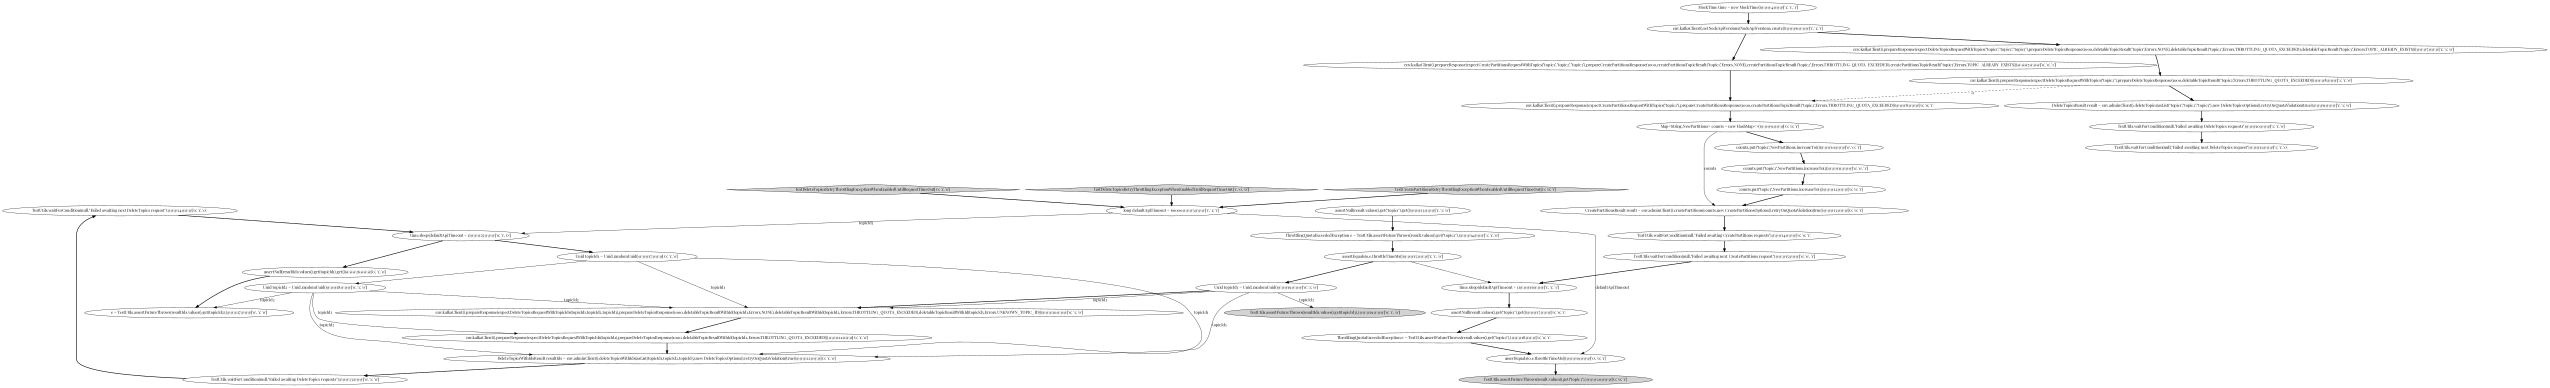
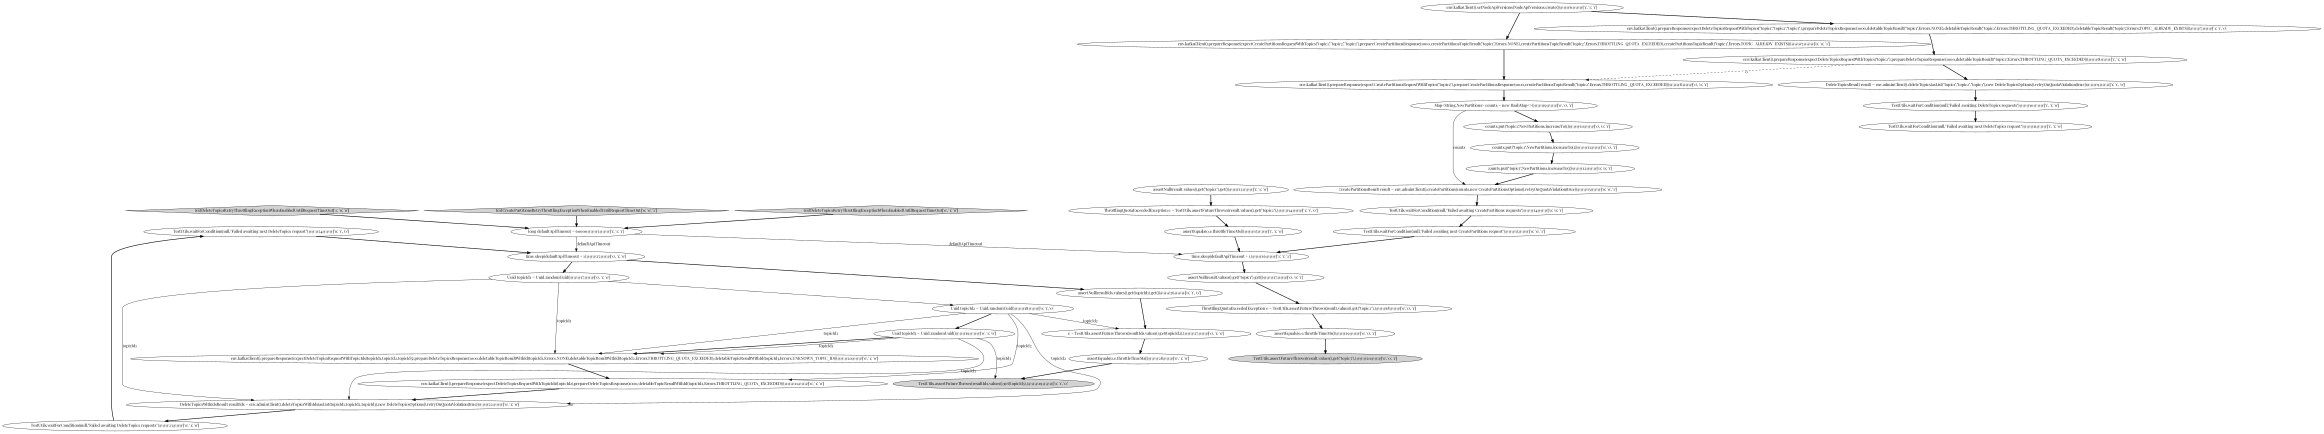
node "MockTime time = new MockTime()@@@4@@@['1', '1', '1']": removed
edge "long defaultApiTimeout = 60000@@@3@@@['1', '1', '1']" -> "time.sleep(defaultApiTimeout + 1)@@@25@@@['0', '1', '0']": label "topicId3" -> "defaultApiTimeout"
edge "long defaultApiTimeout = 60000@@@3@@@['1', '1', '1']" -> "assertEquals(0,e.throttleTimeMs())@@@19@@@['0', '0', '1']": now "long defaultApiTimeout = 60000@@@3@@@['1', '1', '1']" -> "time.sleep(defaultApiTimeout + 1)@@@16@@@['1', '1', '1']"
edge "assertEquals(0,e.throttleTimeMs())@@@15@@@['1', '1', '0']" -> "Uuid topicId3 = Uuid.randomUuid()@@@19@@@['0', '1', '0']": now "Uuid topicId2 = Uuid.randomUuid()@@@18@@@['0', '1', '0']" -> "Uuid topicId3 = Uuid.randomUuid()@@@19@@@['0', '1', '0']"
edge "assertEquals(0,e.throttleTimeMs())@@@15@@@['1', '1', '0']" -> "time.sleep(defaultApiTimeout + 1)@@@16@@@['1', '1', '1']": style solid -> bold
node "assertEquals(0,e.throttleTimeMs())@@@28@@@['0', '1', '0']": added
